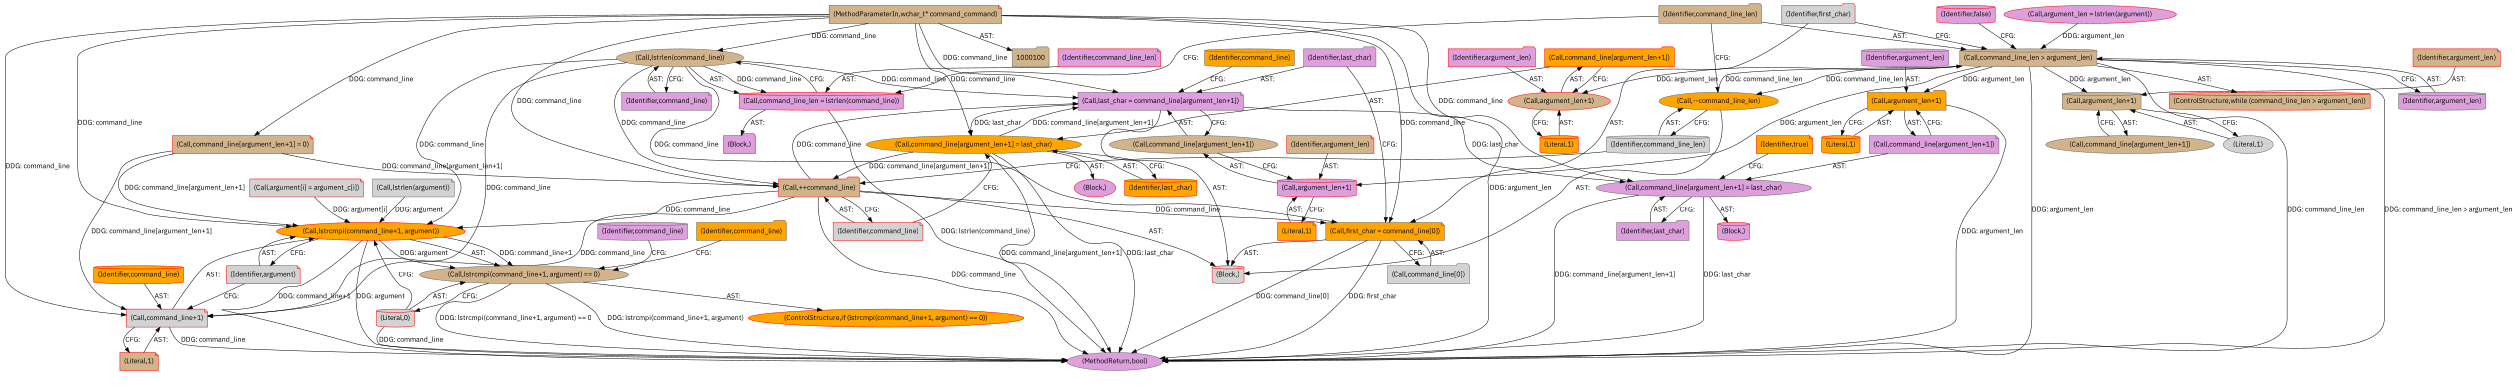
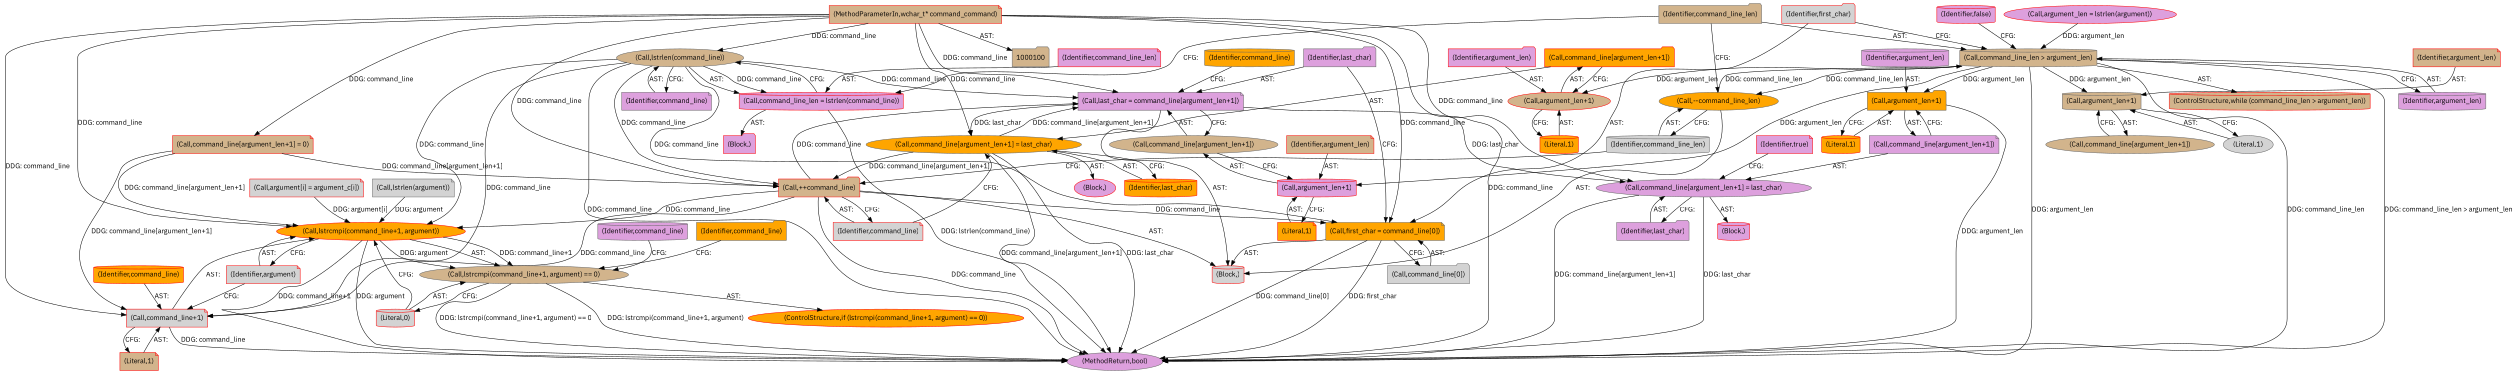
node "(Identifier,true)": fillcolor orange -> plum
edge "(MethodParameterIn,wchar_t* command_command)" -> "(MethodReturn,bool)": label "DDG: argument_len" -> "DDG: command_line"
edge "(Literal,0)" -> "(MethodReturn,bool)": now "(Call,lstrlen(command_line))" -> "(MethodReturn,bool)"
